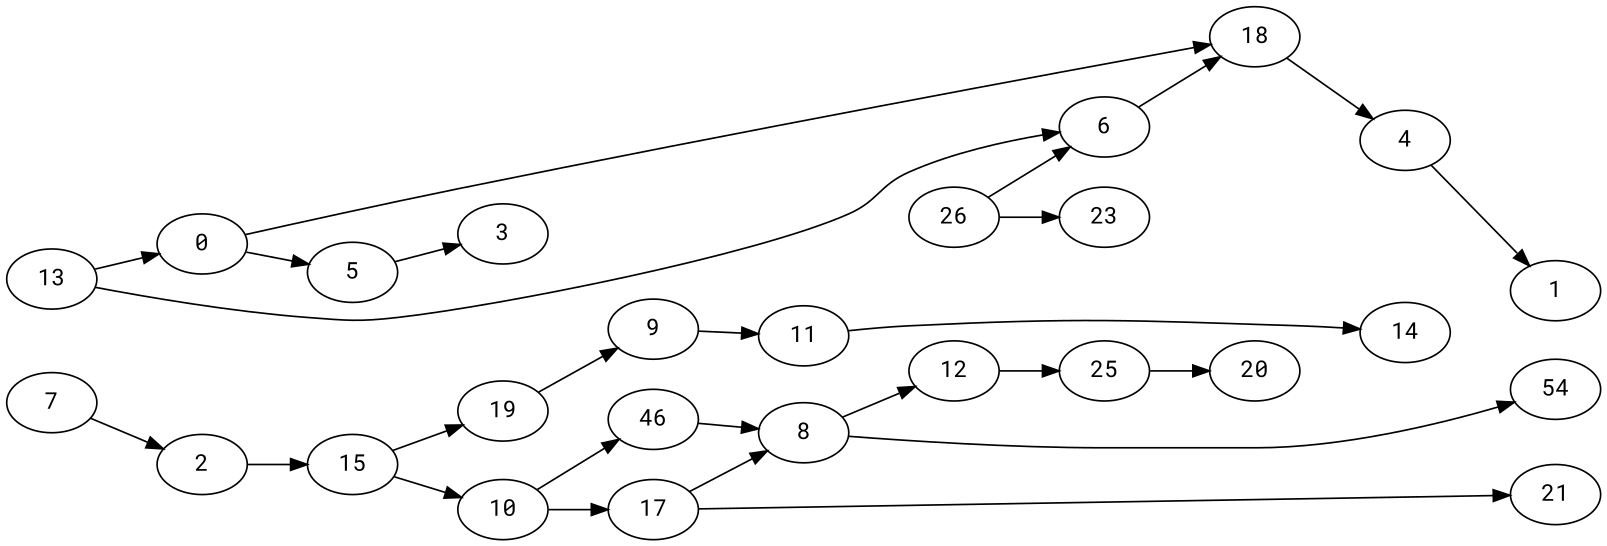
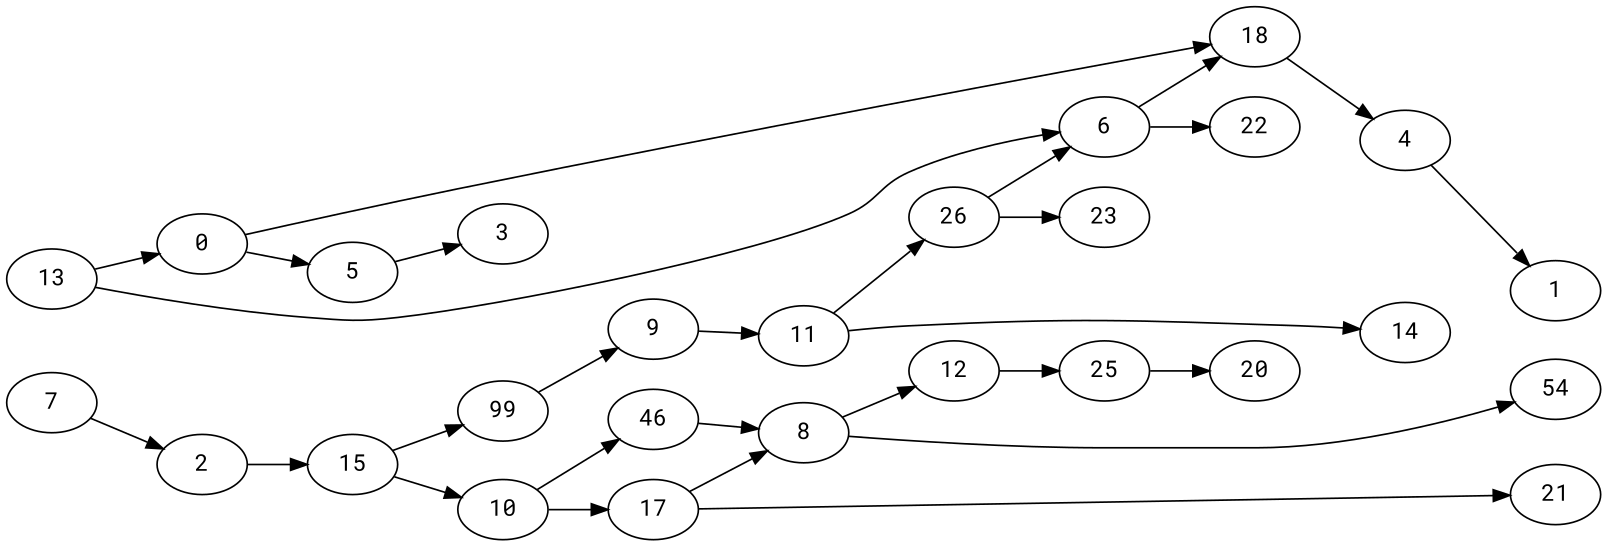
node "22": added
edge "11" -> "26": added
node "19": label "19" -> "99"
